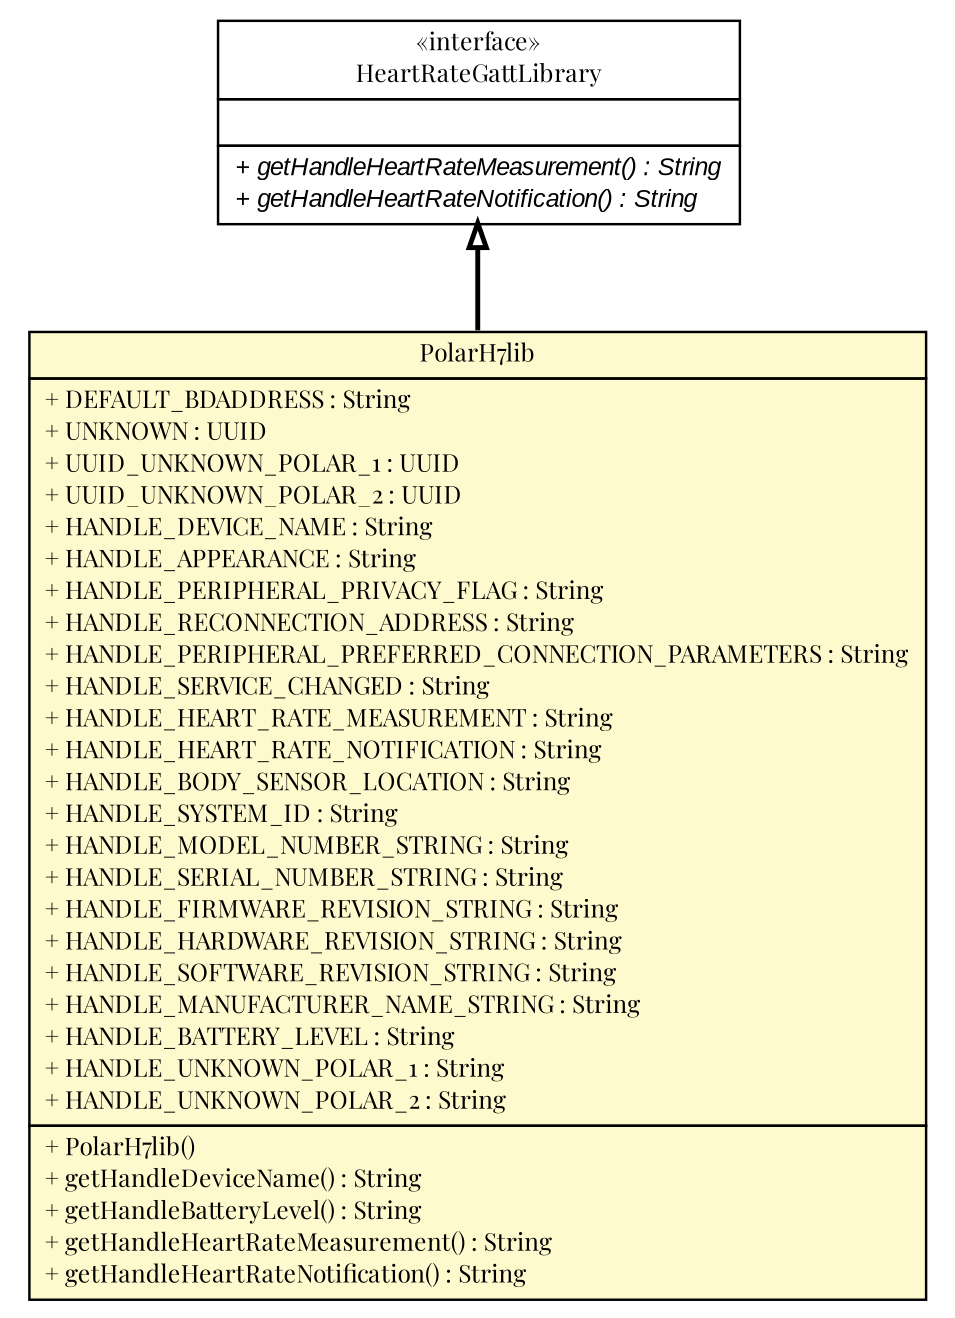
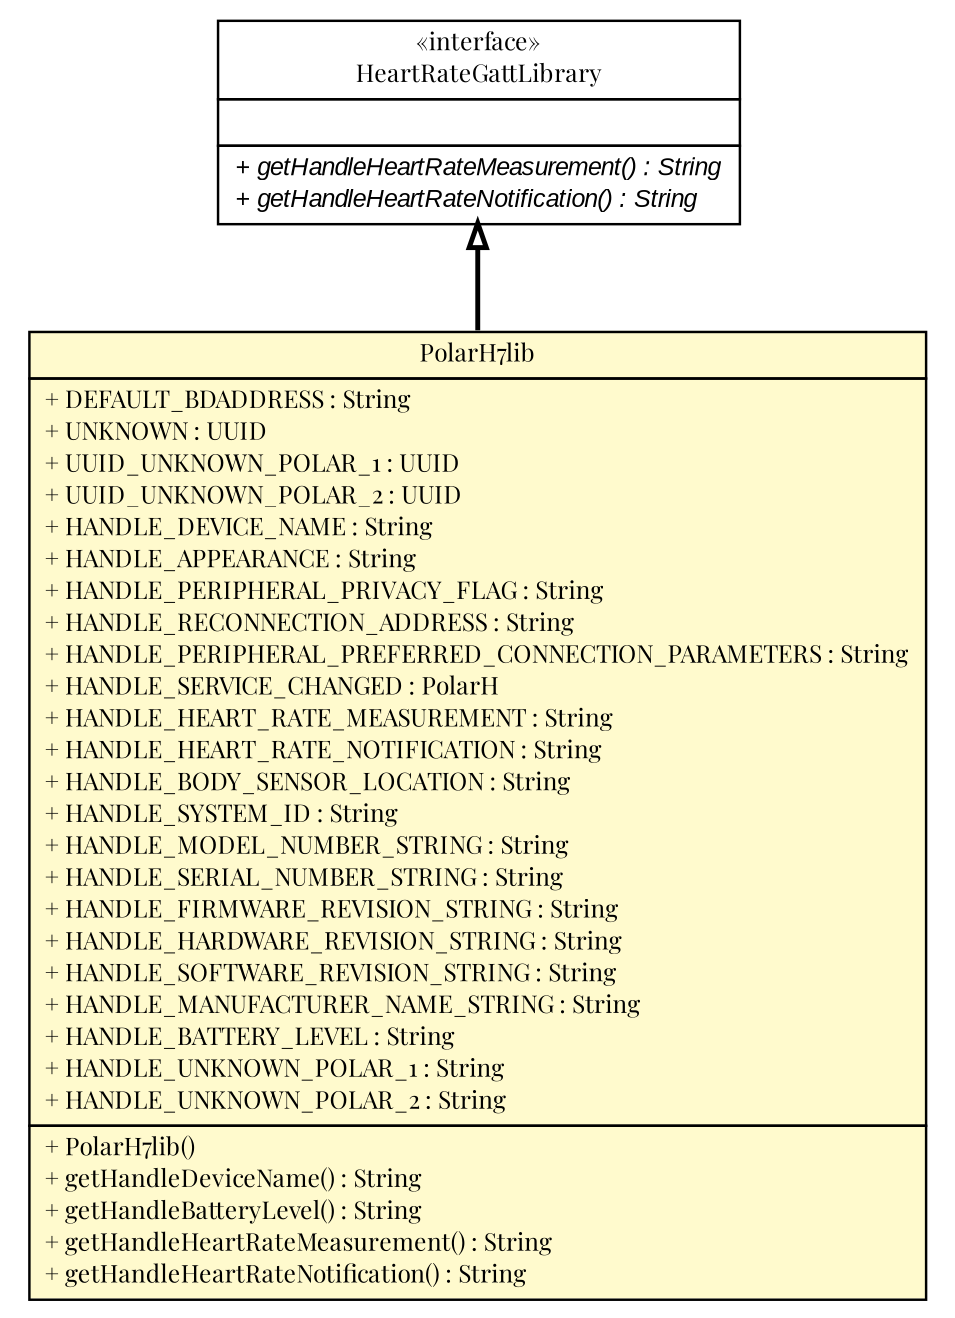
node "PolarH7lib": text "+ HANDLE_SERVICE_CHANGED : String" -> "+ HANDLE_SERVICE_CHANGED : PolarH"
